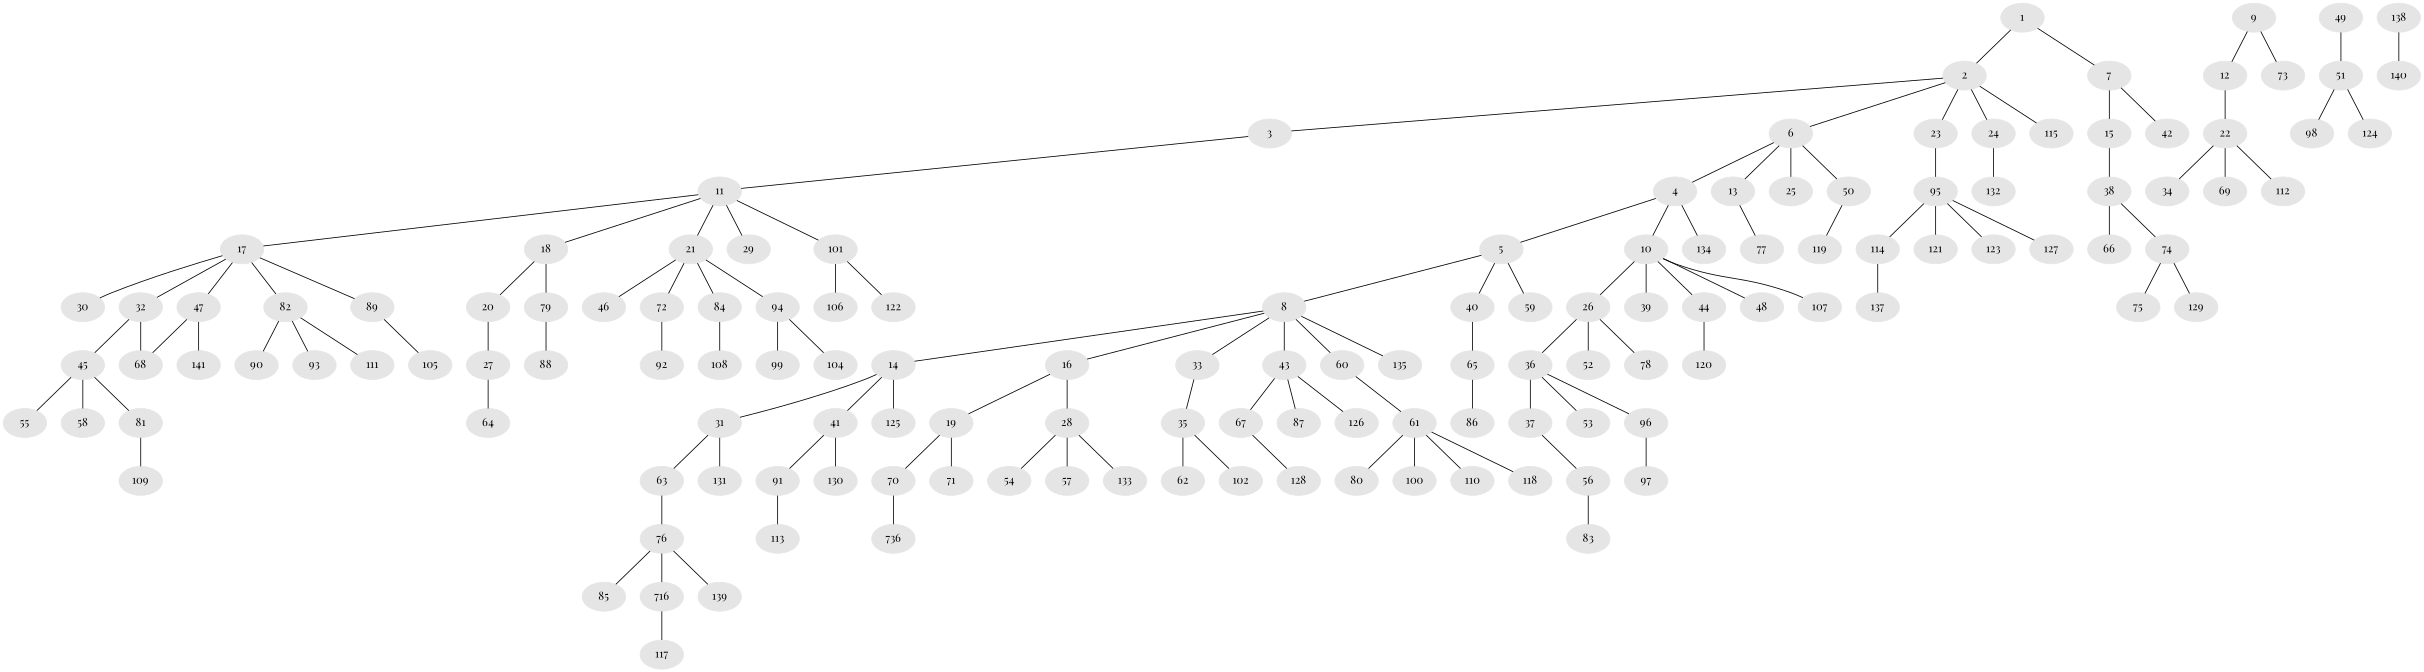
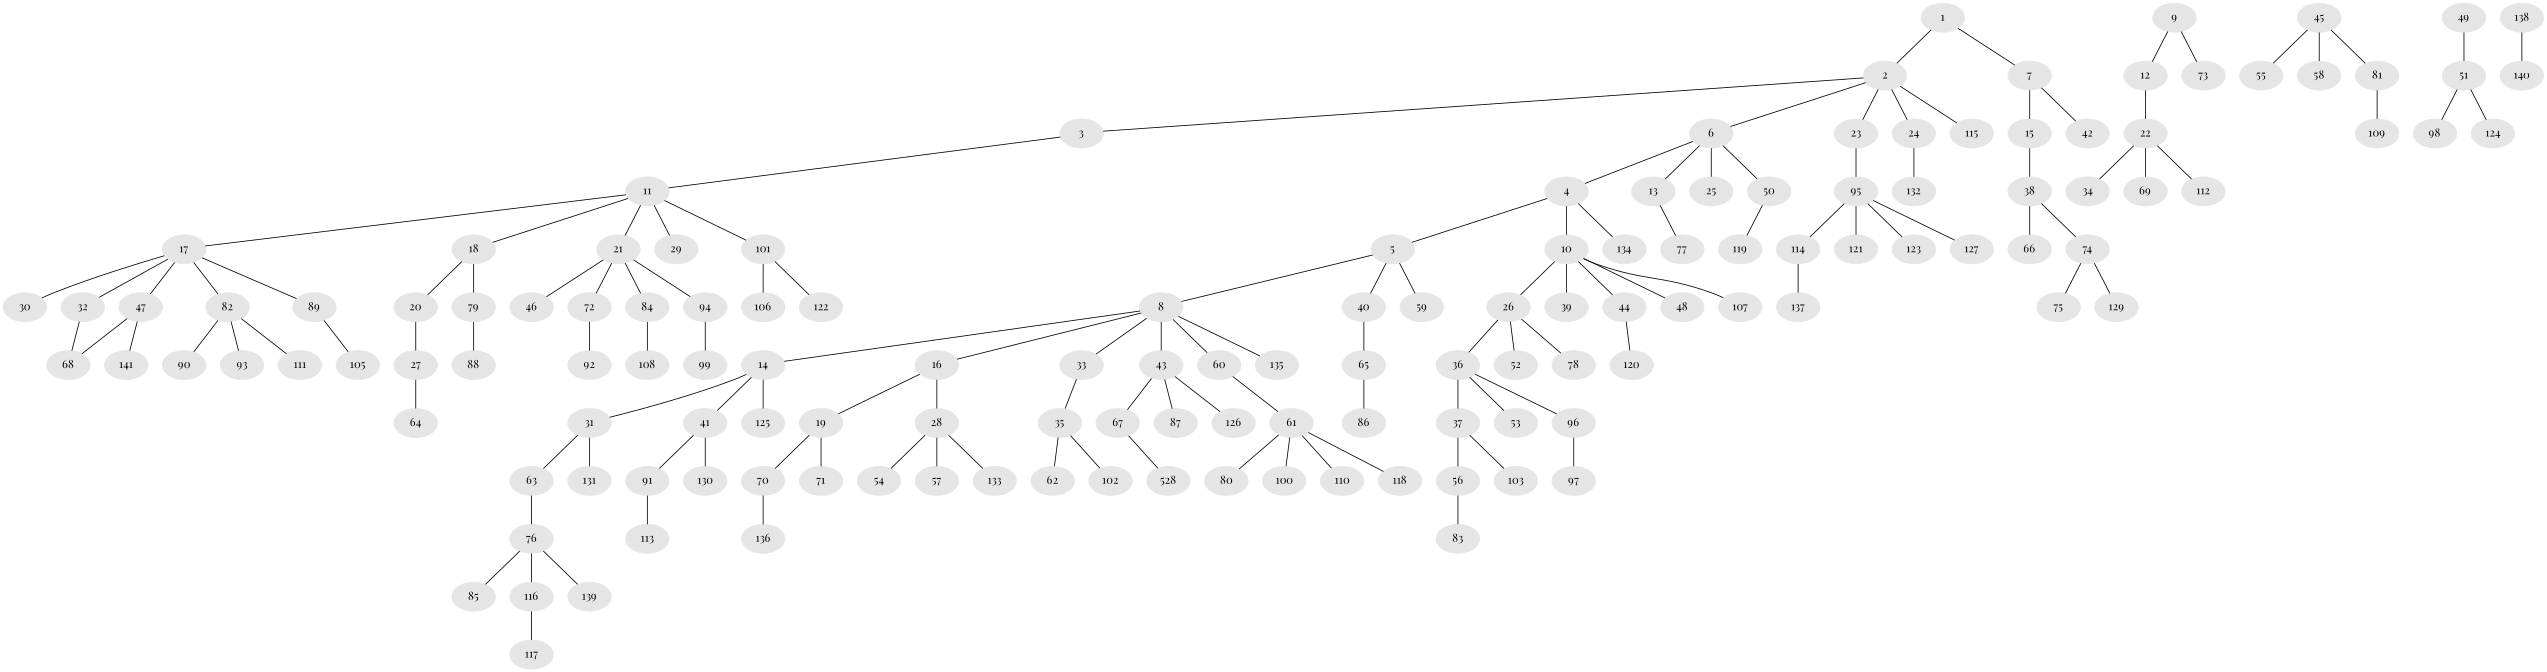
edge "32" -- "45": removed
node "104": removed
node "128": label "128" -> "528"
node "103": added
node "736": label "736" -> "136"
node "716": label "716" -> "116"
